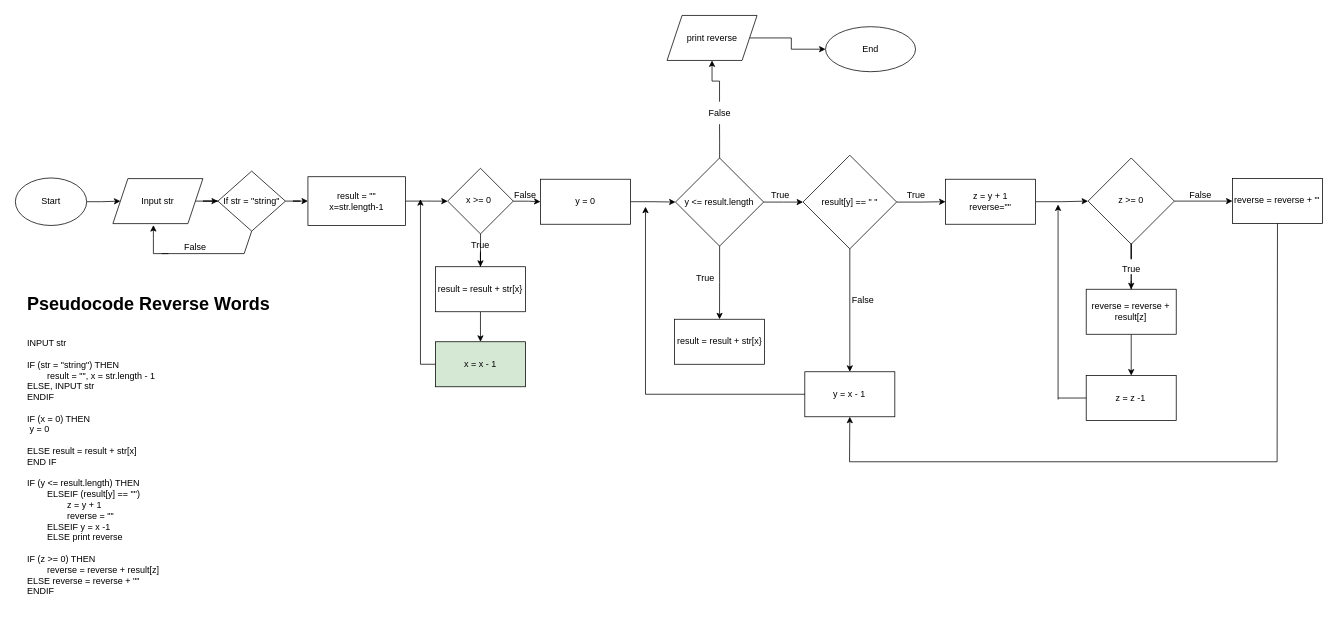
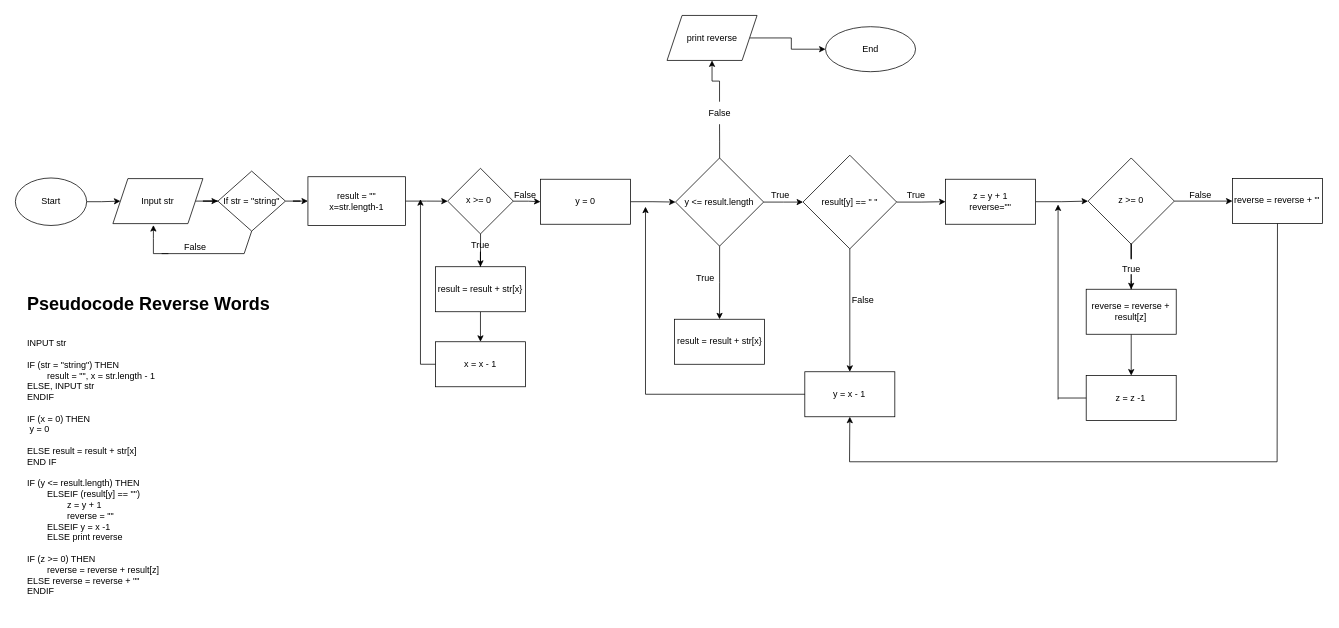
node "x = x - 1": fillcolor #d5e8d4 -> #ffffff
